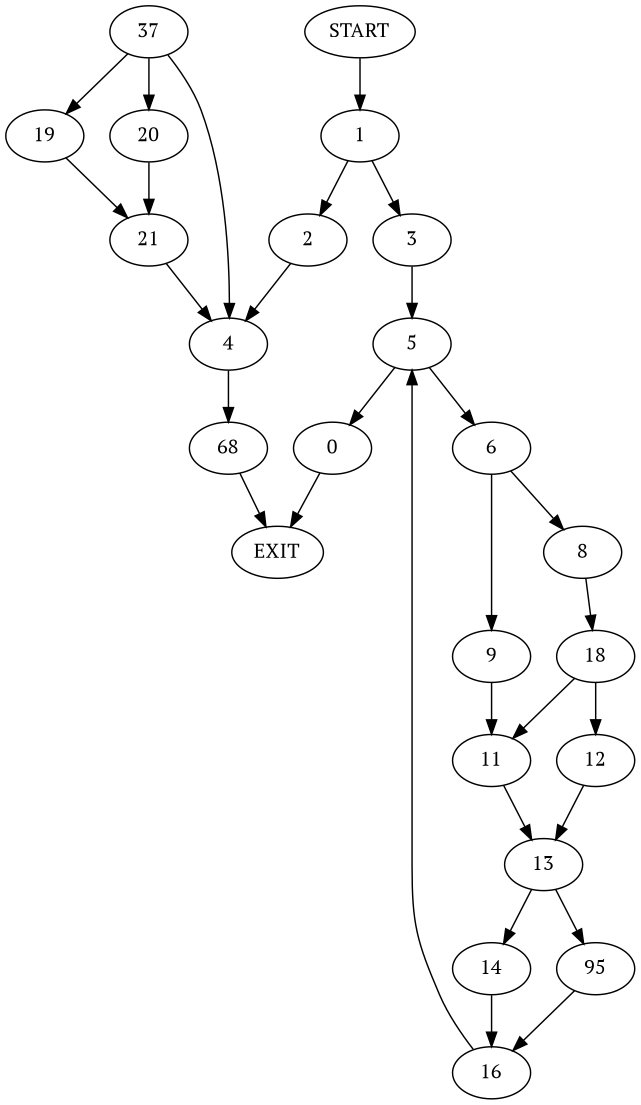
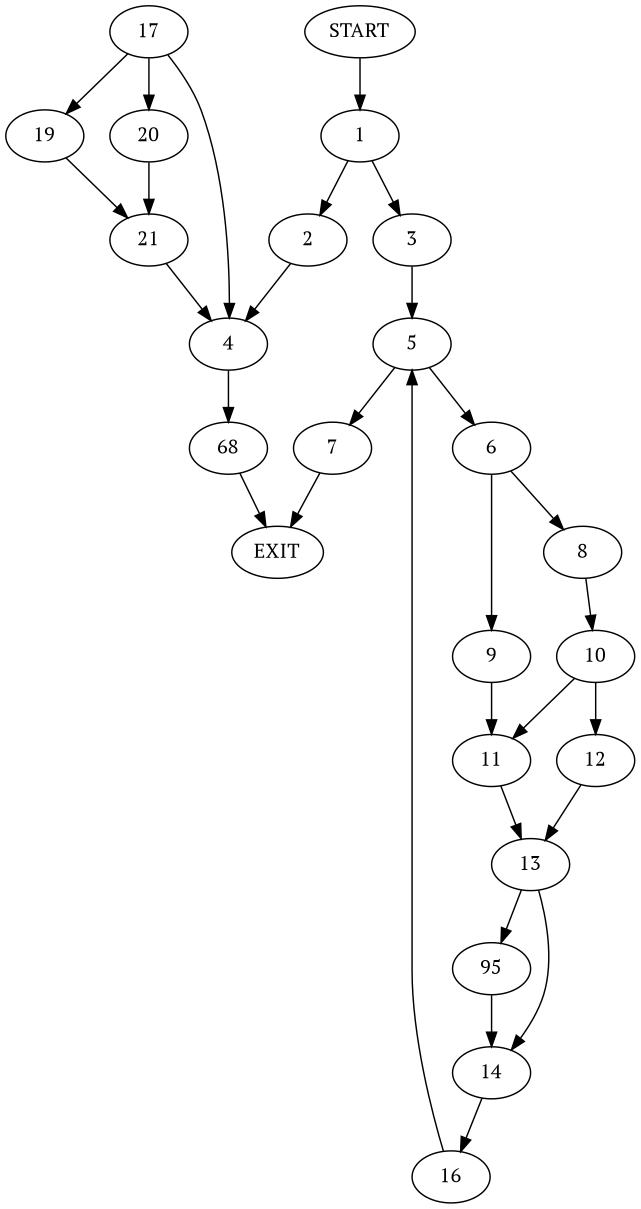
node "37": label "37" -> "17"
node "0": label "0" -> "7"
node "18": label "18" -> "10"
edge "95" -> "16": now "95" -> "14"
